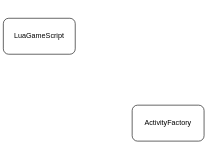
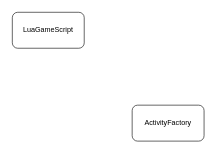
node "LuaGameScript": moved (39, 36) -> (48, 30)
